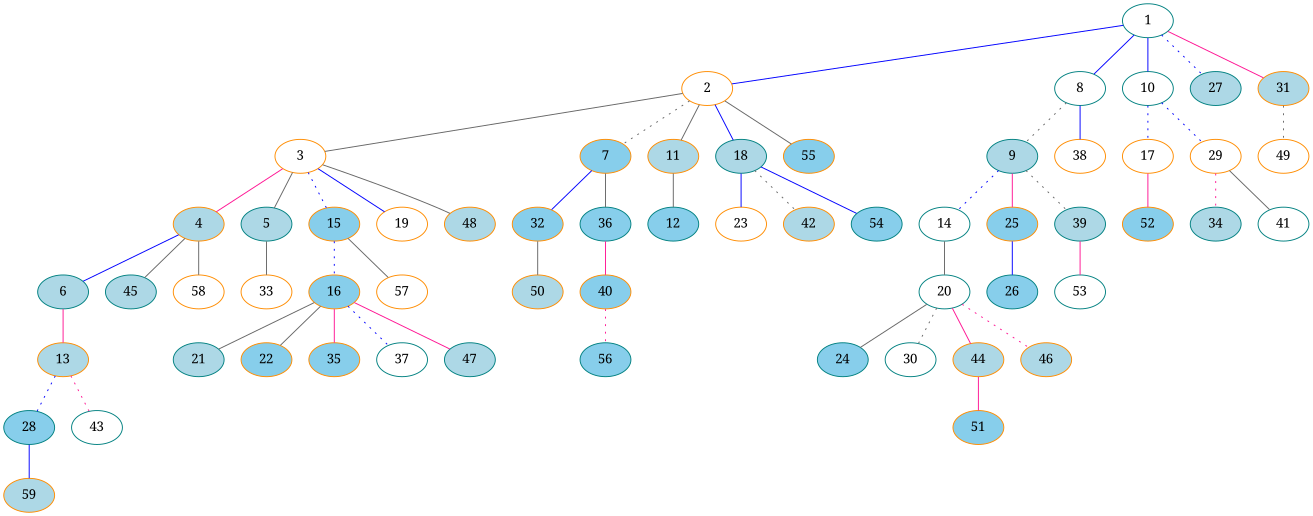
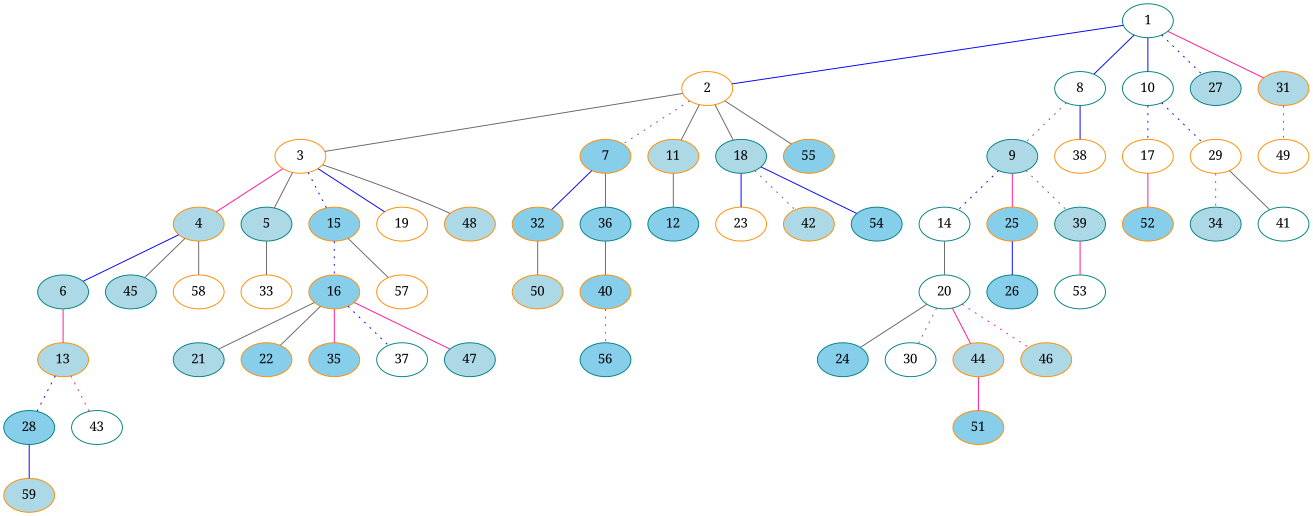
edge "2" -- "18": color blue -> gray40
